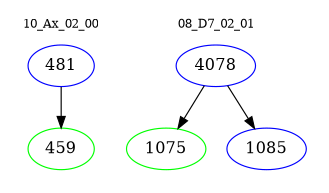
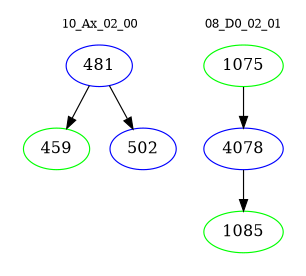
cluster "08_D7_02_01": label "08_D7_02_01" -> "08_D0_02_01"
edge "4078" -> "1075": reversed
node "502": added
node "1085": color blue -> green
